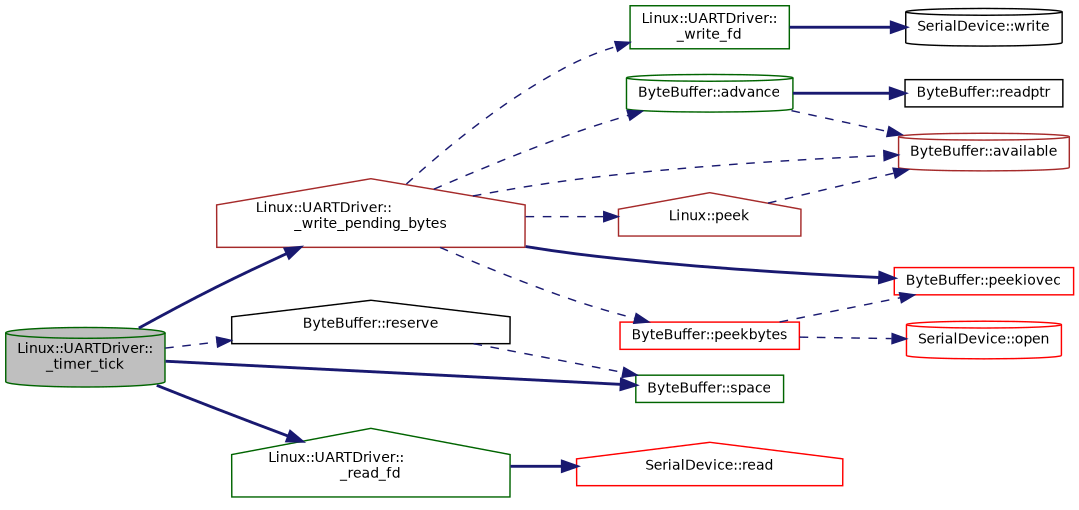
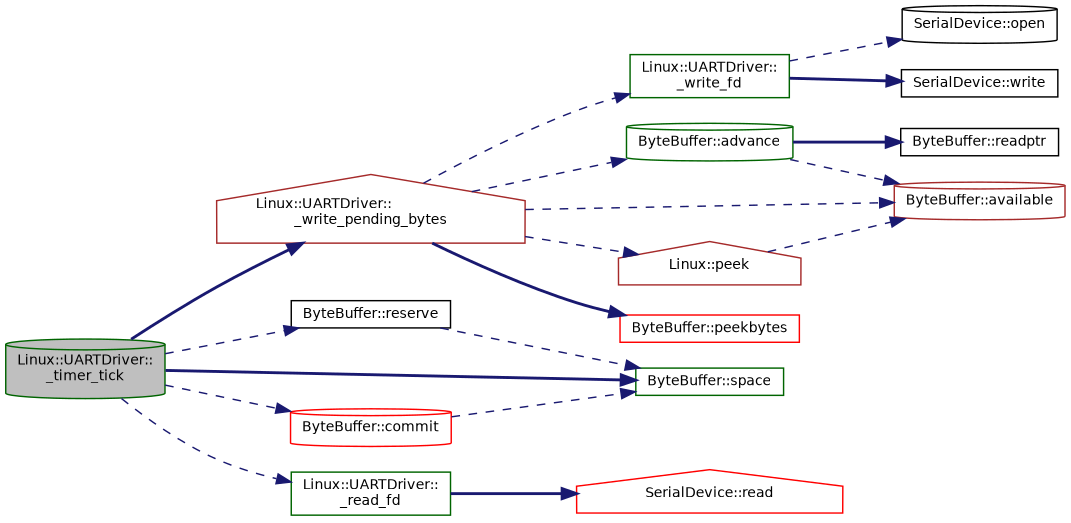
node "SerialDevice::write": shape cylinder -> box
node "ByteBuffer::peekiovec": removed
edge "Linux::UARTDriver:: _write_pending_bytes" -> "ByteBuffer::peekbytes": style dashed -> bold
node "ByteBuffer::reserve": shape house -> box
edge "ByteBuffer::peekbytes" -> "SerialDevice::open": now "Linux::UARTDriver:: _write_fd" -> "SerialDevice::open"
node "SerialDevice::open": color red -> black
edge "Linux::UARTDriver:: _timer_tick" -> "Linux::UARTDriver:: _read_fd": style bold -> dashed
node "ByteBuffer::commit": added
node "Linux::UARTDriver:: _read_fd": shape house -> box
